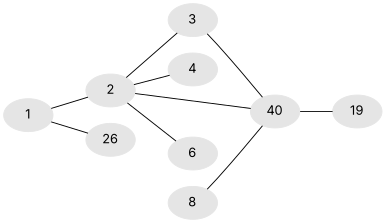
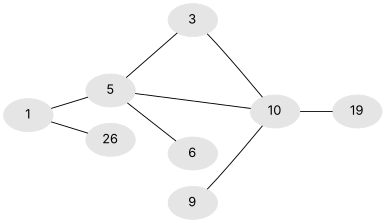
node "4": removed
node "2": label "2" -> "5"
node "40": label "40" -> "10"
node "8": label "8" -> "9"
